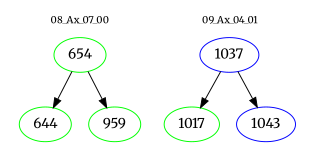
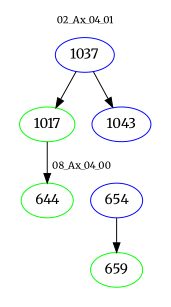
cluster "08_Ax_07_00": label "08_Ax_07_00" -> "08_Ax_04_00"
cluster "09_Ax_04_01": label "09_Ax_04_01" -> "02_Ax_04_01"
node "654": color green -> blue
edge "654" -> "644": now "1017" -> "644"
node "959": label "959" -> "659"
